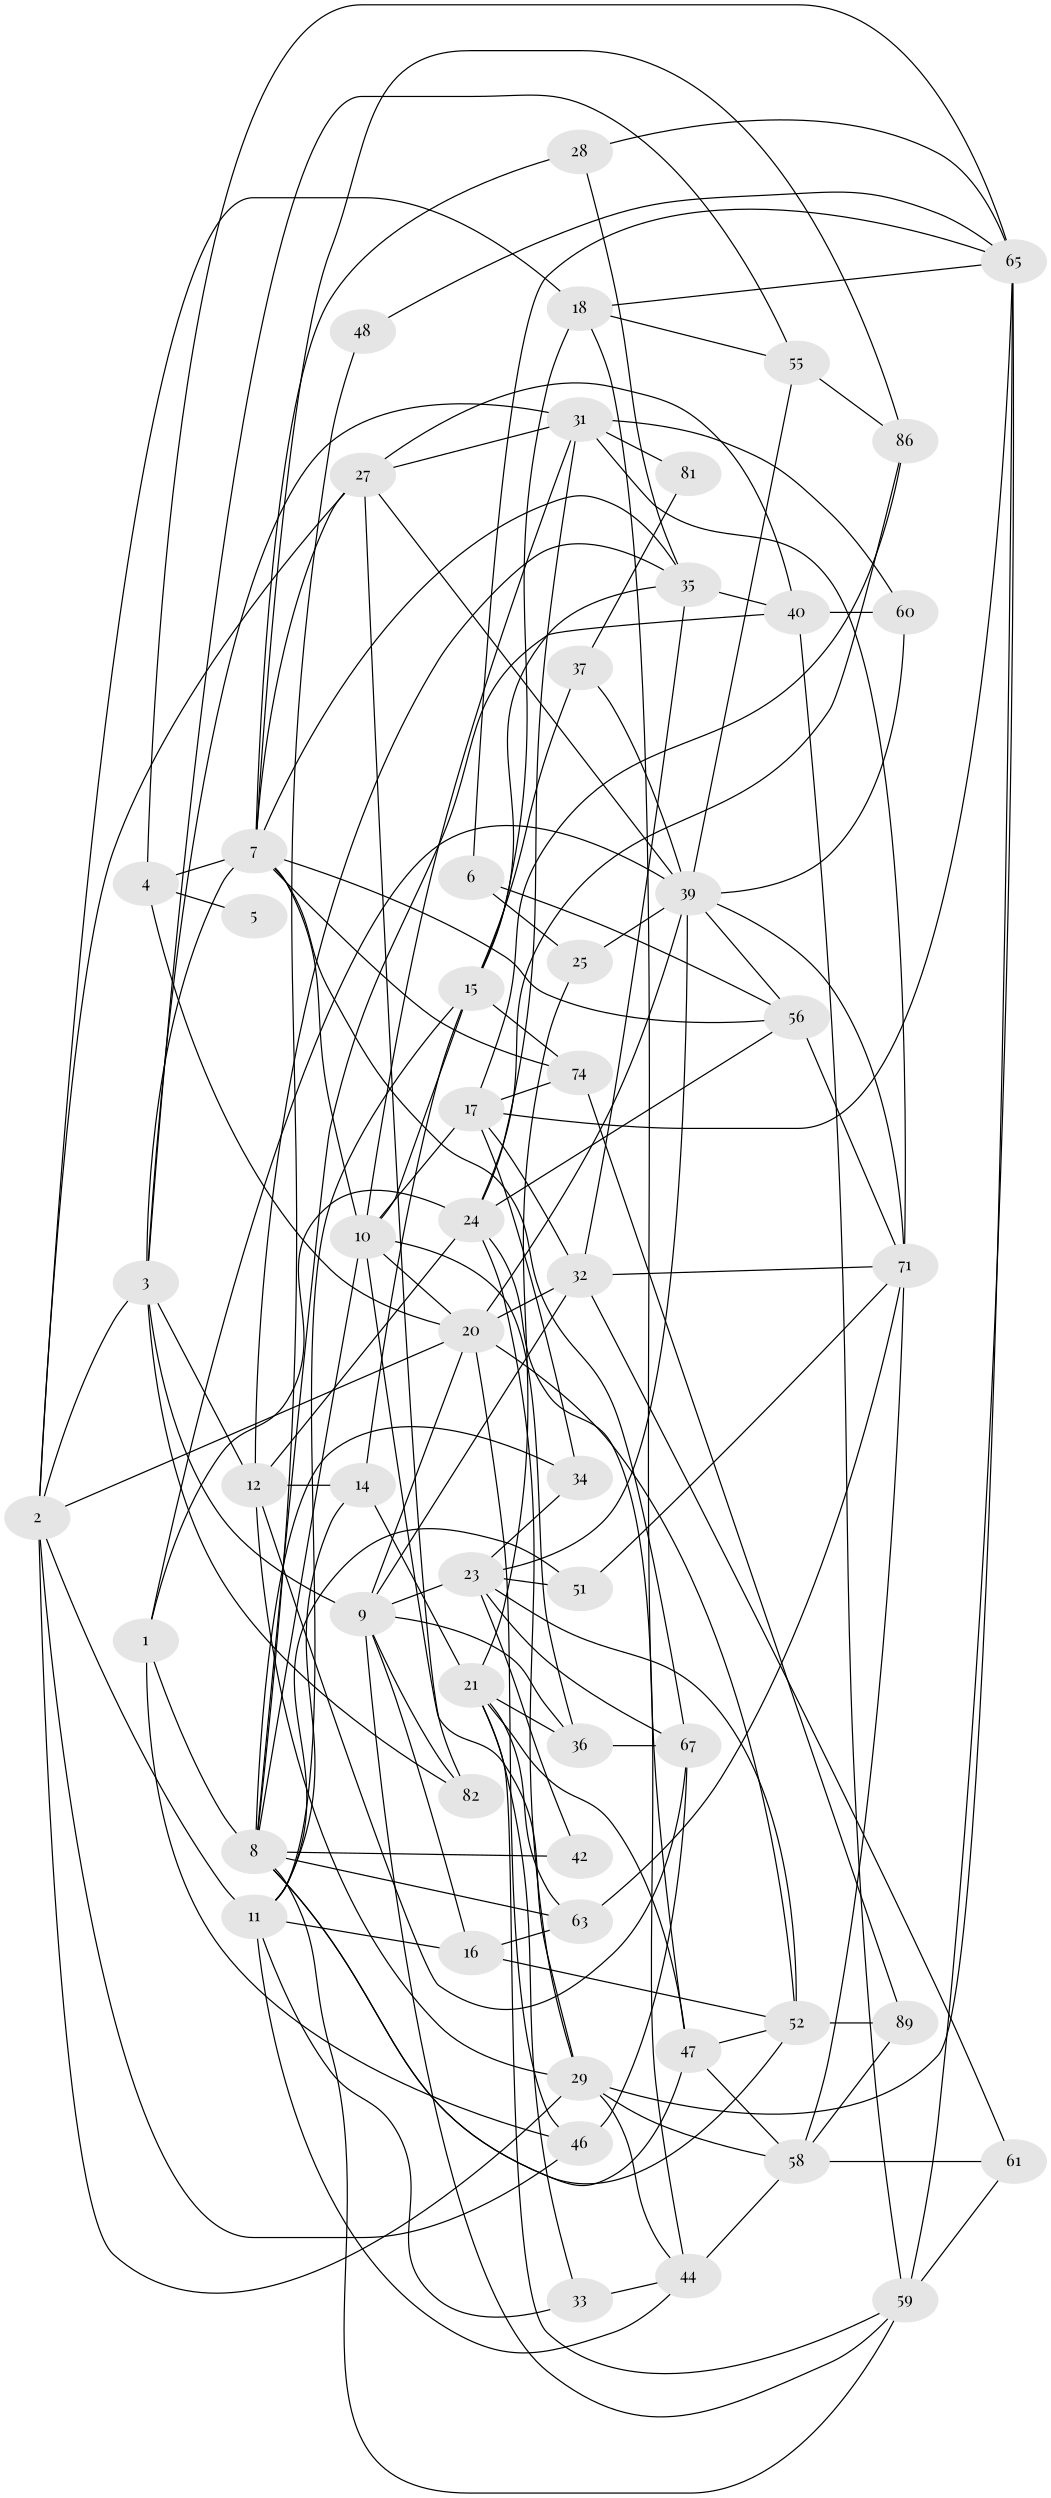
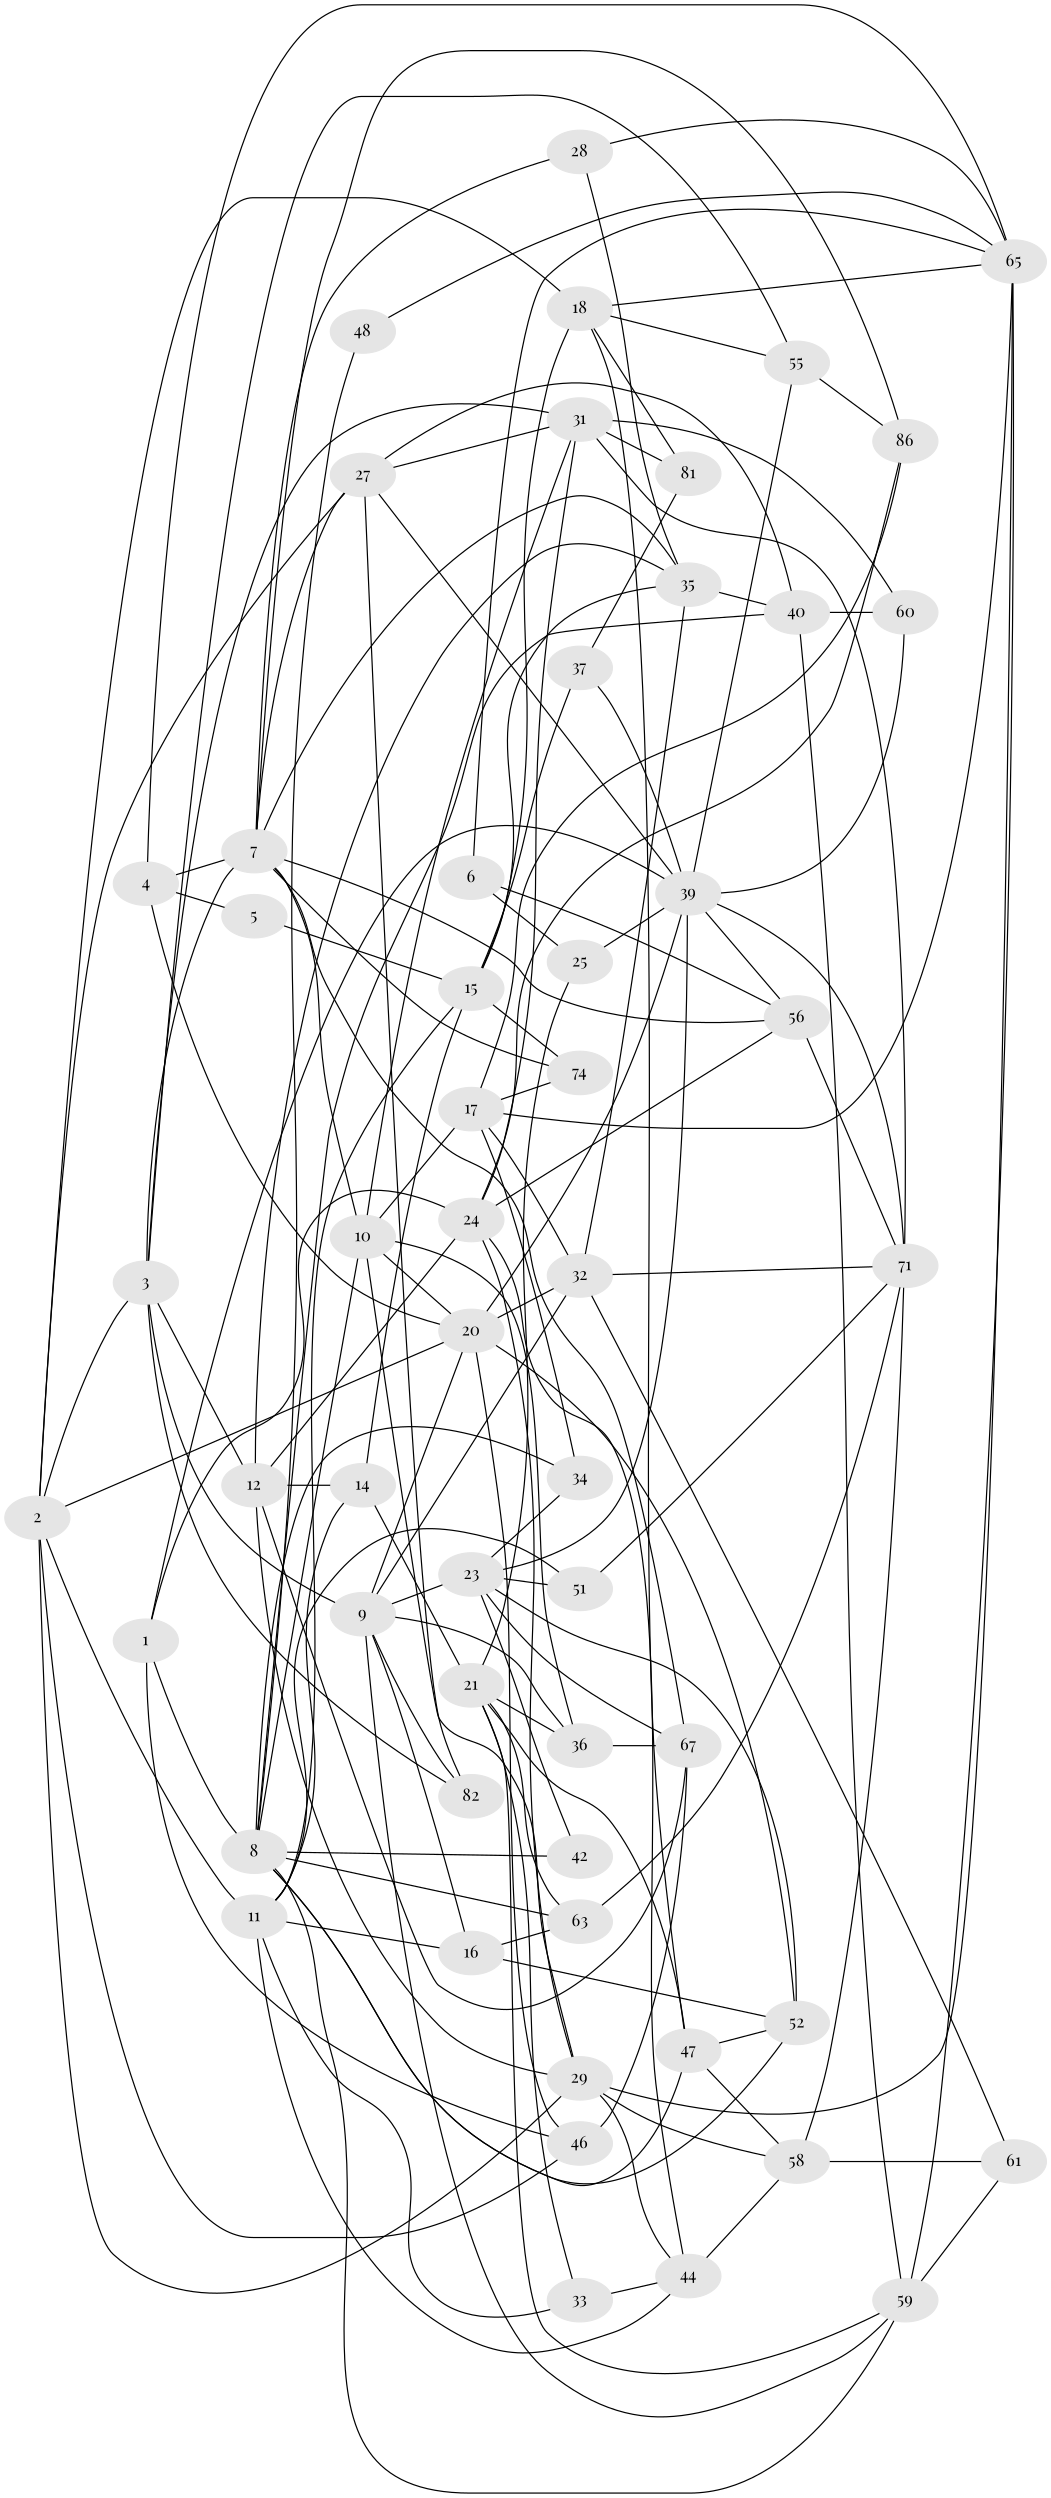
edge "18" -- "81": added
edge "15" -- "10": now "15" -- "5"
node "89": removed
